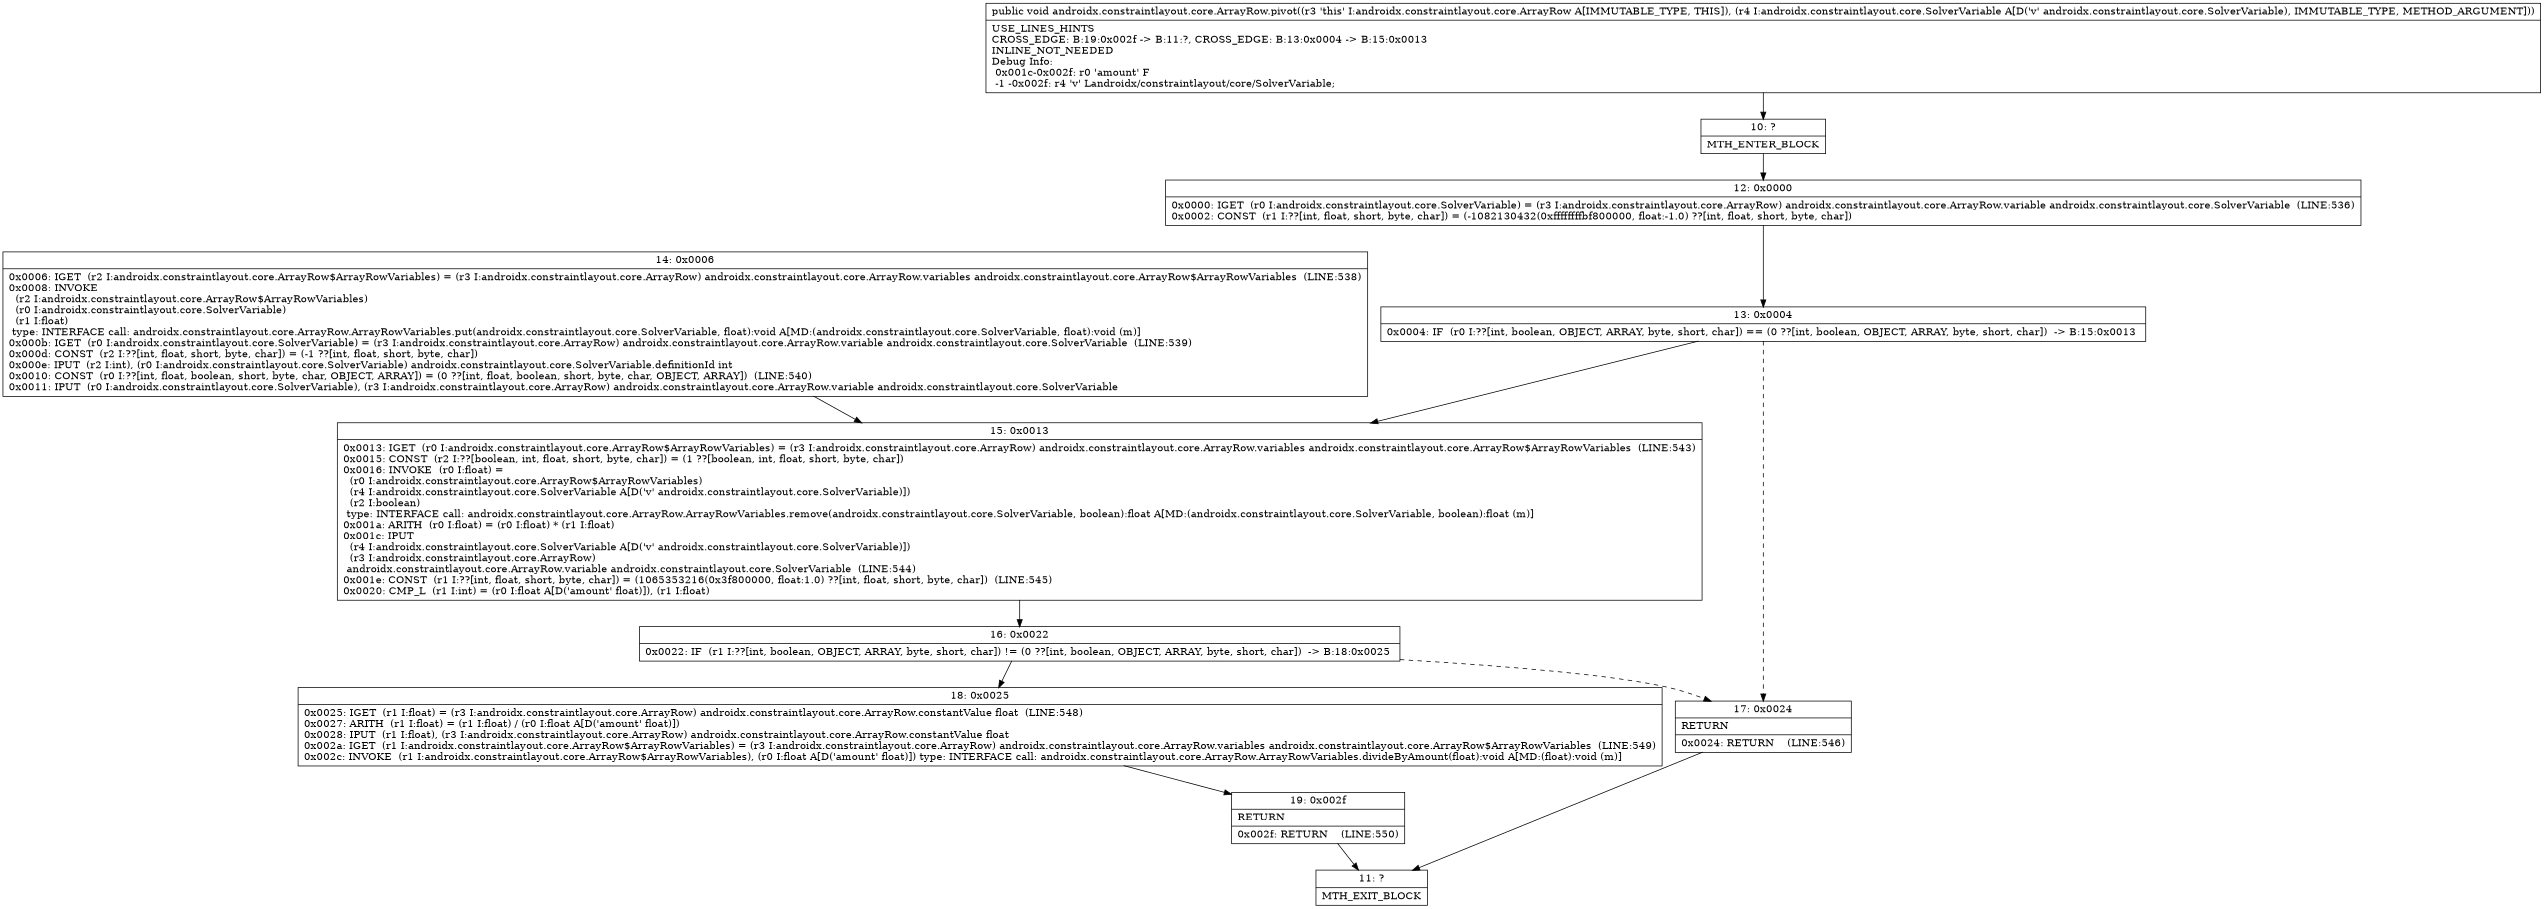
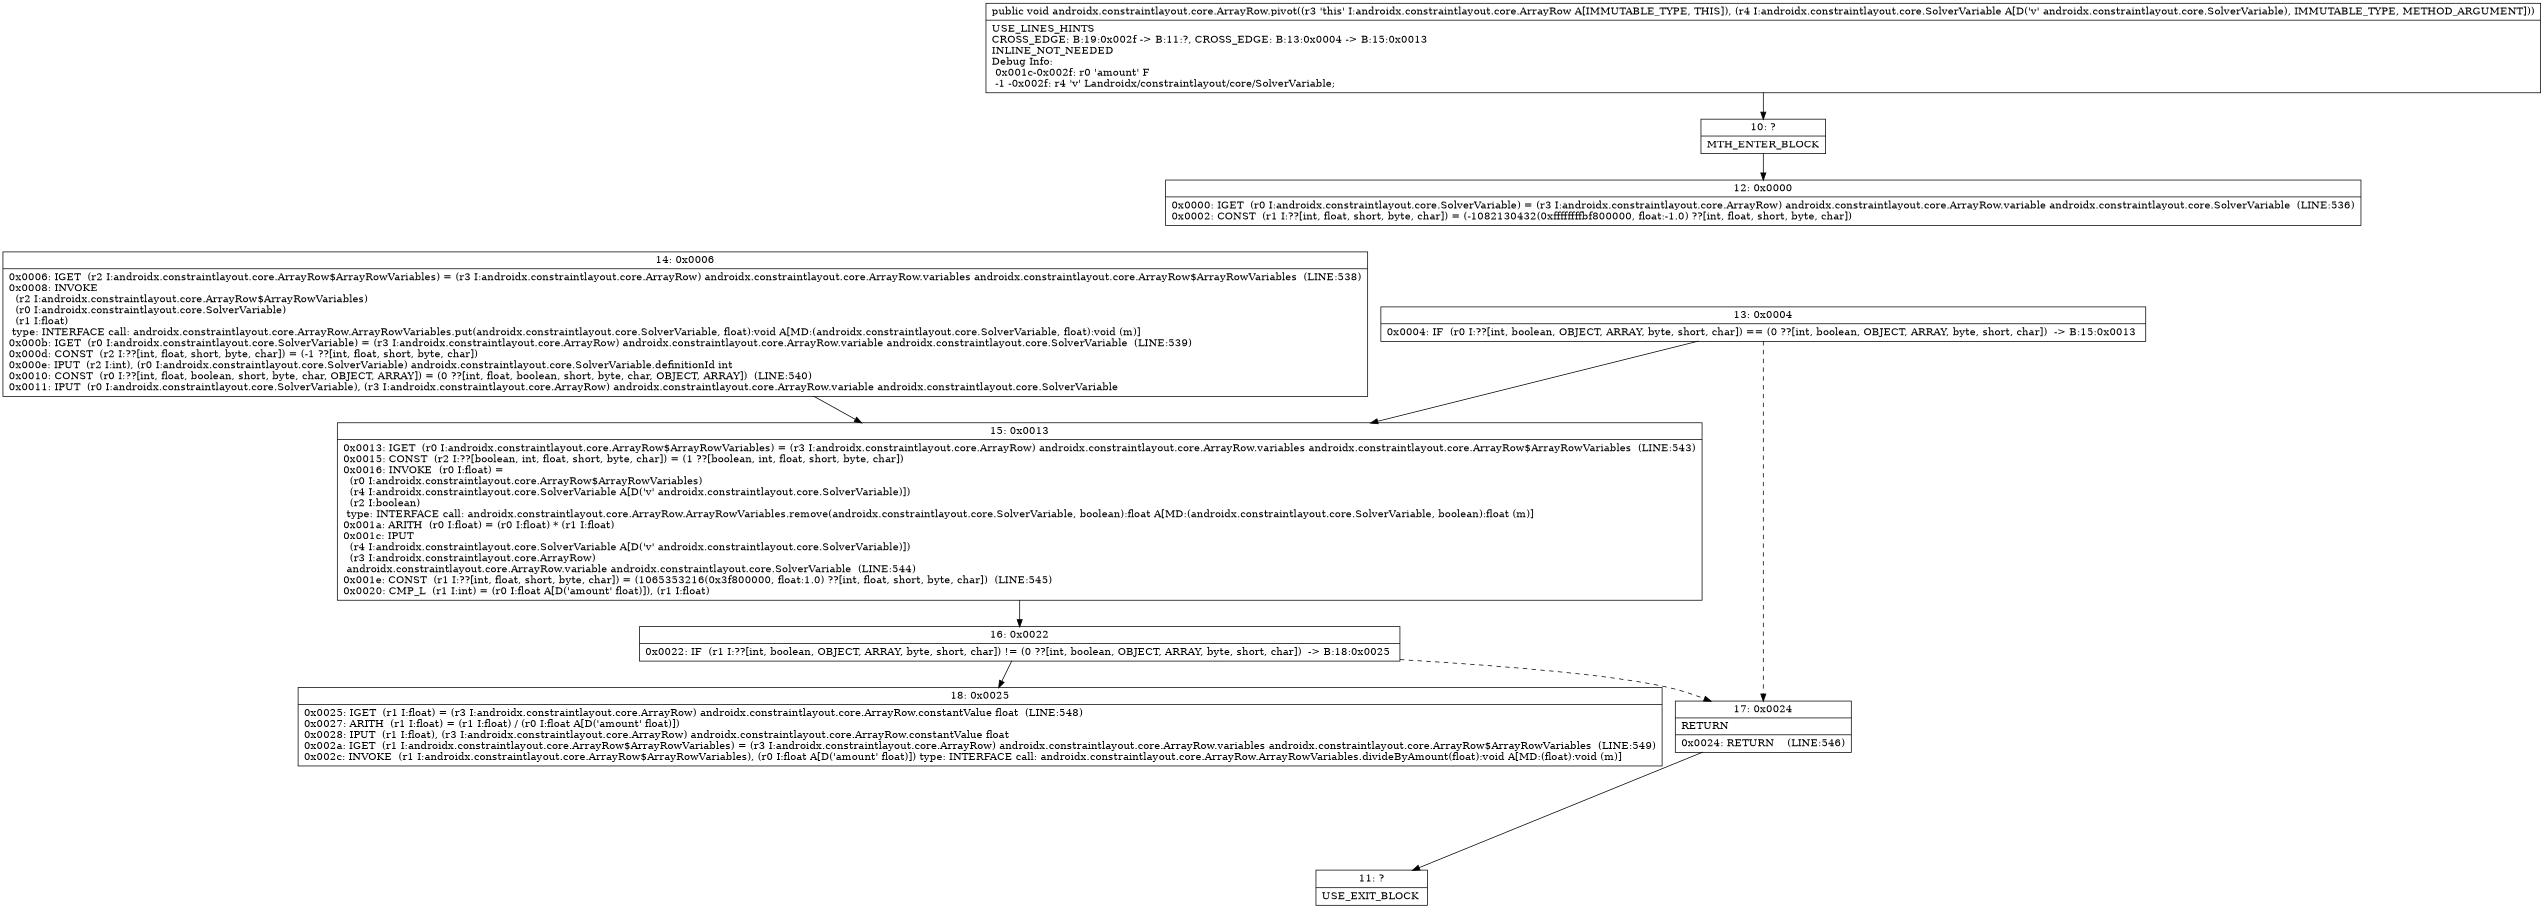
edge "12: 0x0000" -> "13: 0x0004": removed
node "19: 0x002f": removed
node "11: ?": text "MTH_EXIT_BLOCK" -> "USE_EXIT_BLOCK"
